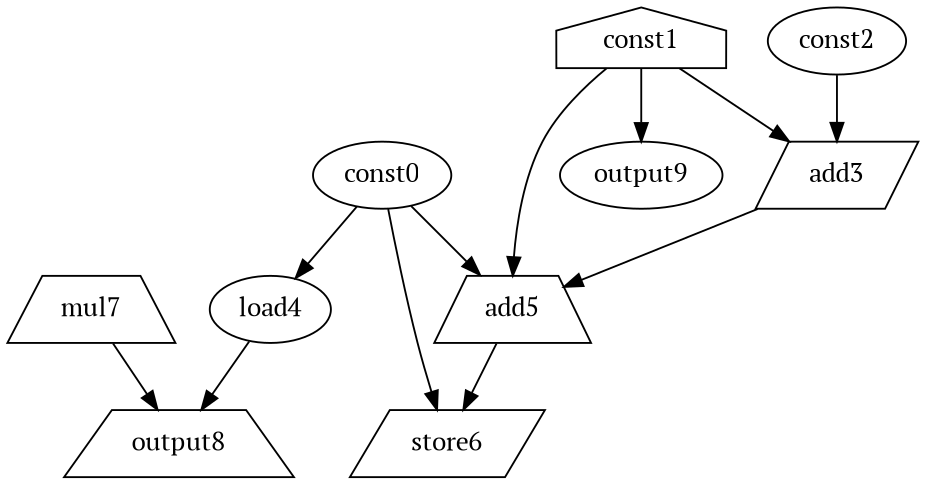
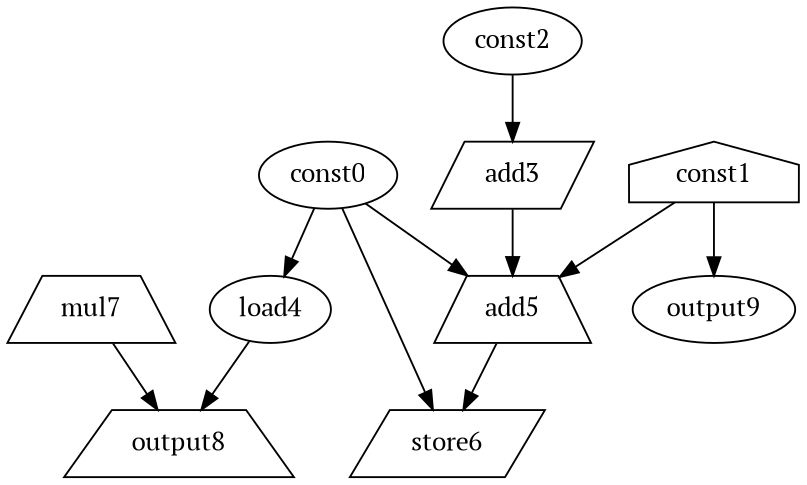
edge "const1" -> "add3": removed
